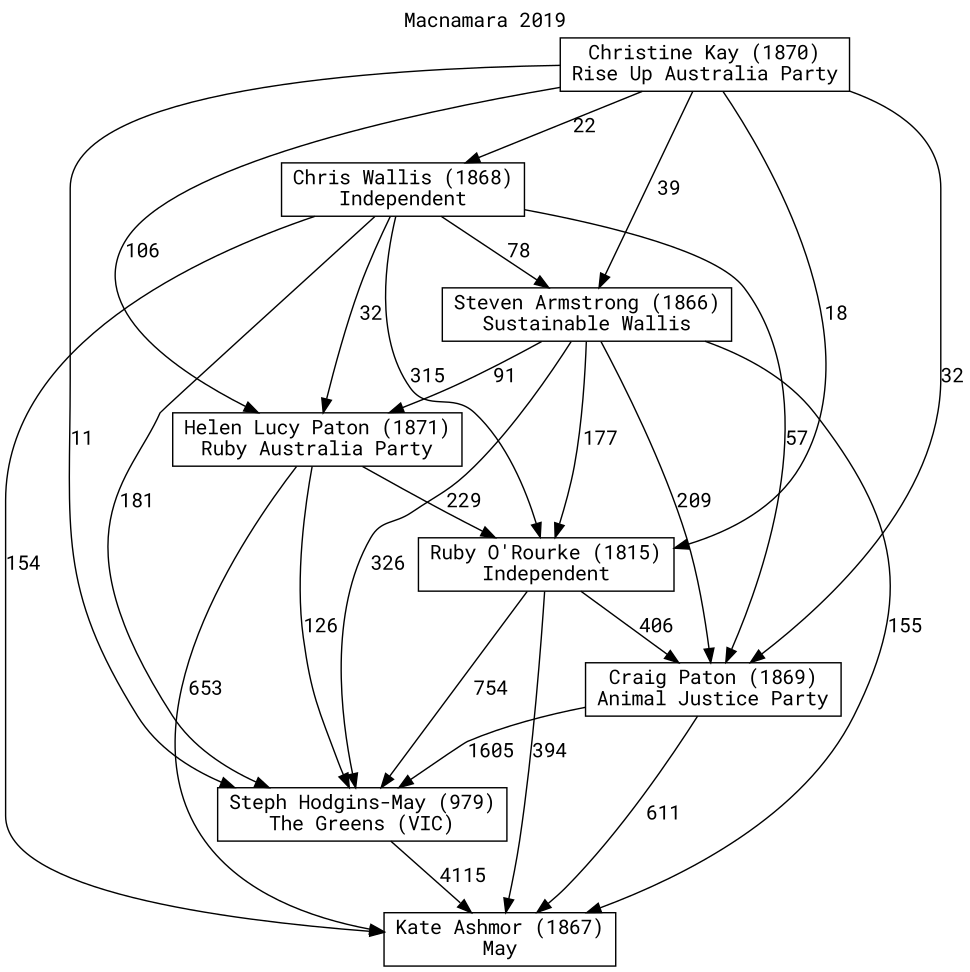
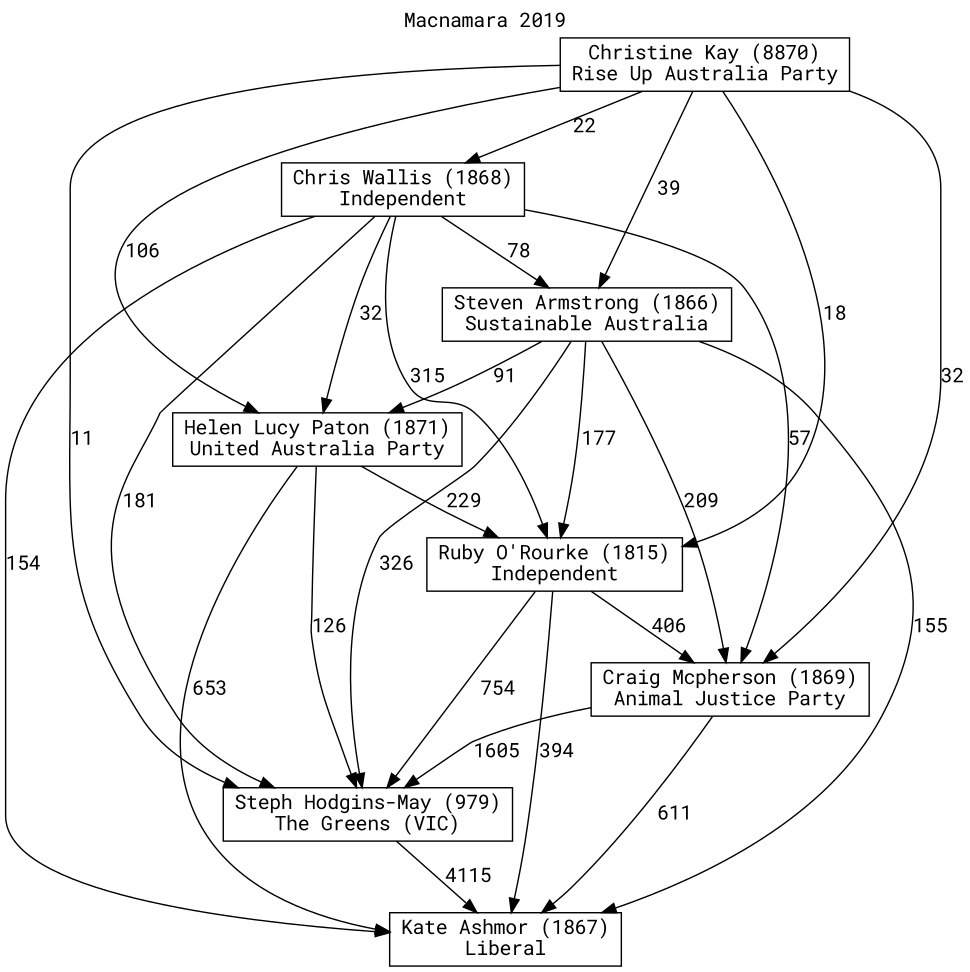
node "Christine Kay (1870) Rise Up Australia Party": label "Christine Kay (1870) Rise Up Australia Party" -> "Christine Kay (8870) Rise Up Australia Party"
node "Steven Armstrong (1866) Sustainable Wallis": label "Steven Armstrong (1866) Sustainable Wallis" -> "Steven Armstrong (1866) Sustainable Australia"
node "Helen Lucy Paton (1871) Ruby Australia Party": label "Helen Lucy Paton (1871) Ruby Australia Party" -> "Helen Lucy Paton (1871) United Australia Party"
node "Craig Paton (1869) Animal Justice Party": label "Craig Paton (1869) Animal Justice Party" -> "Craig Mcpherson (1869) Animal Justice Party"
node "Kate Ashmor (1867) May": label "Kate Ashmor (1867) May" -> "Kate Ashmor (1867) Liberal"
